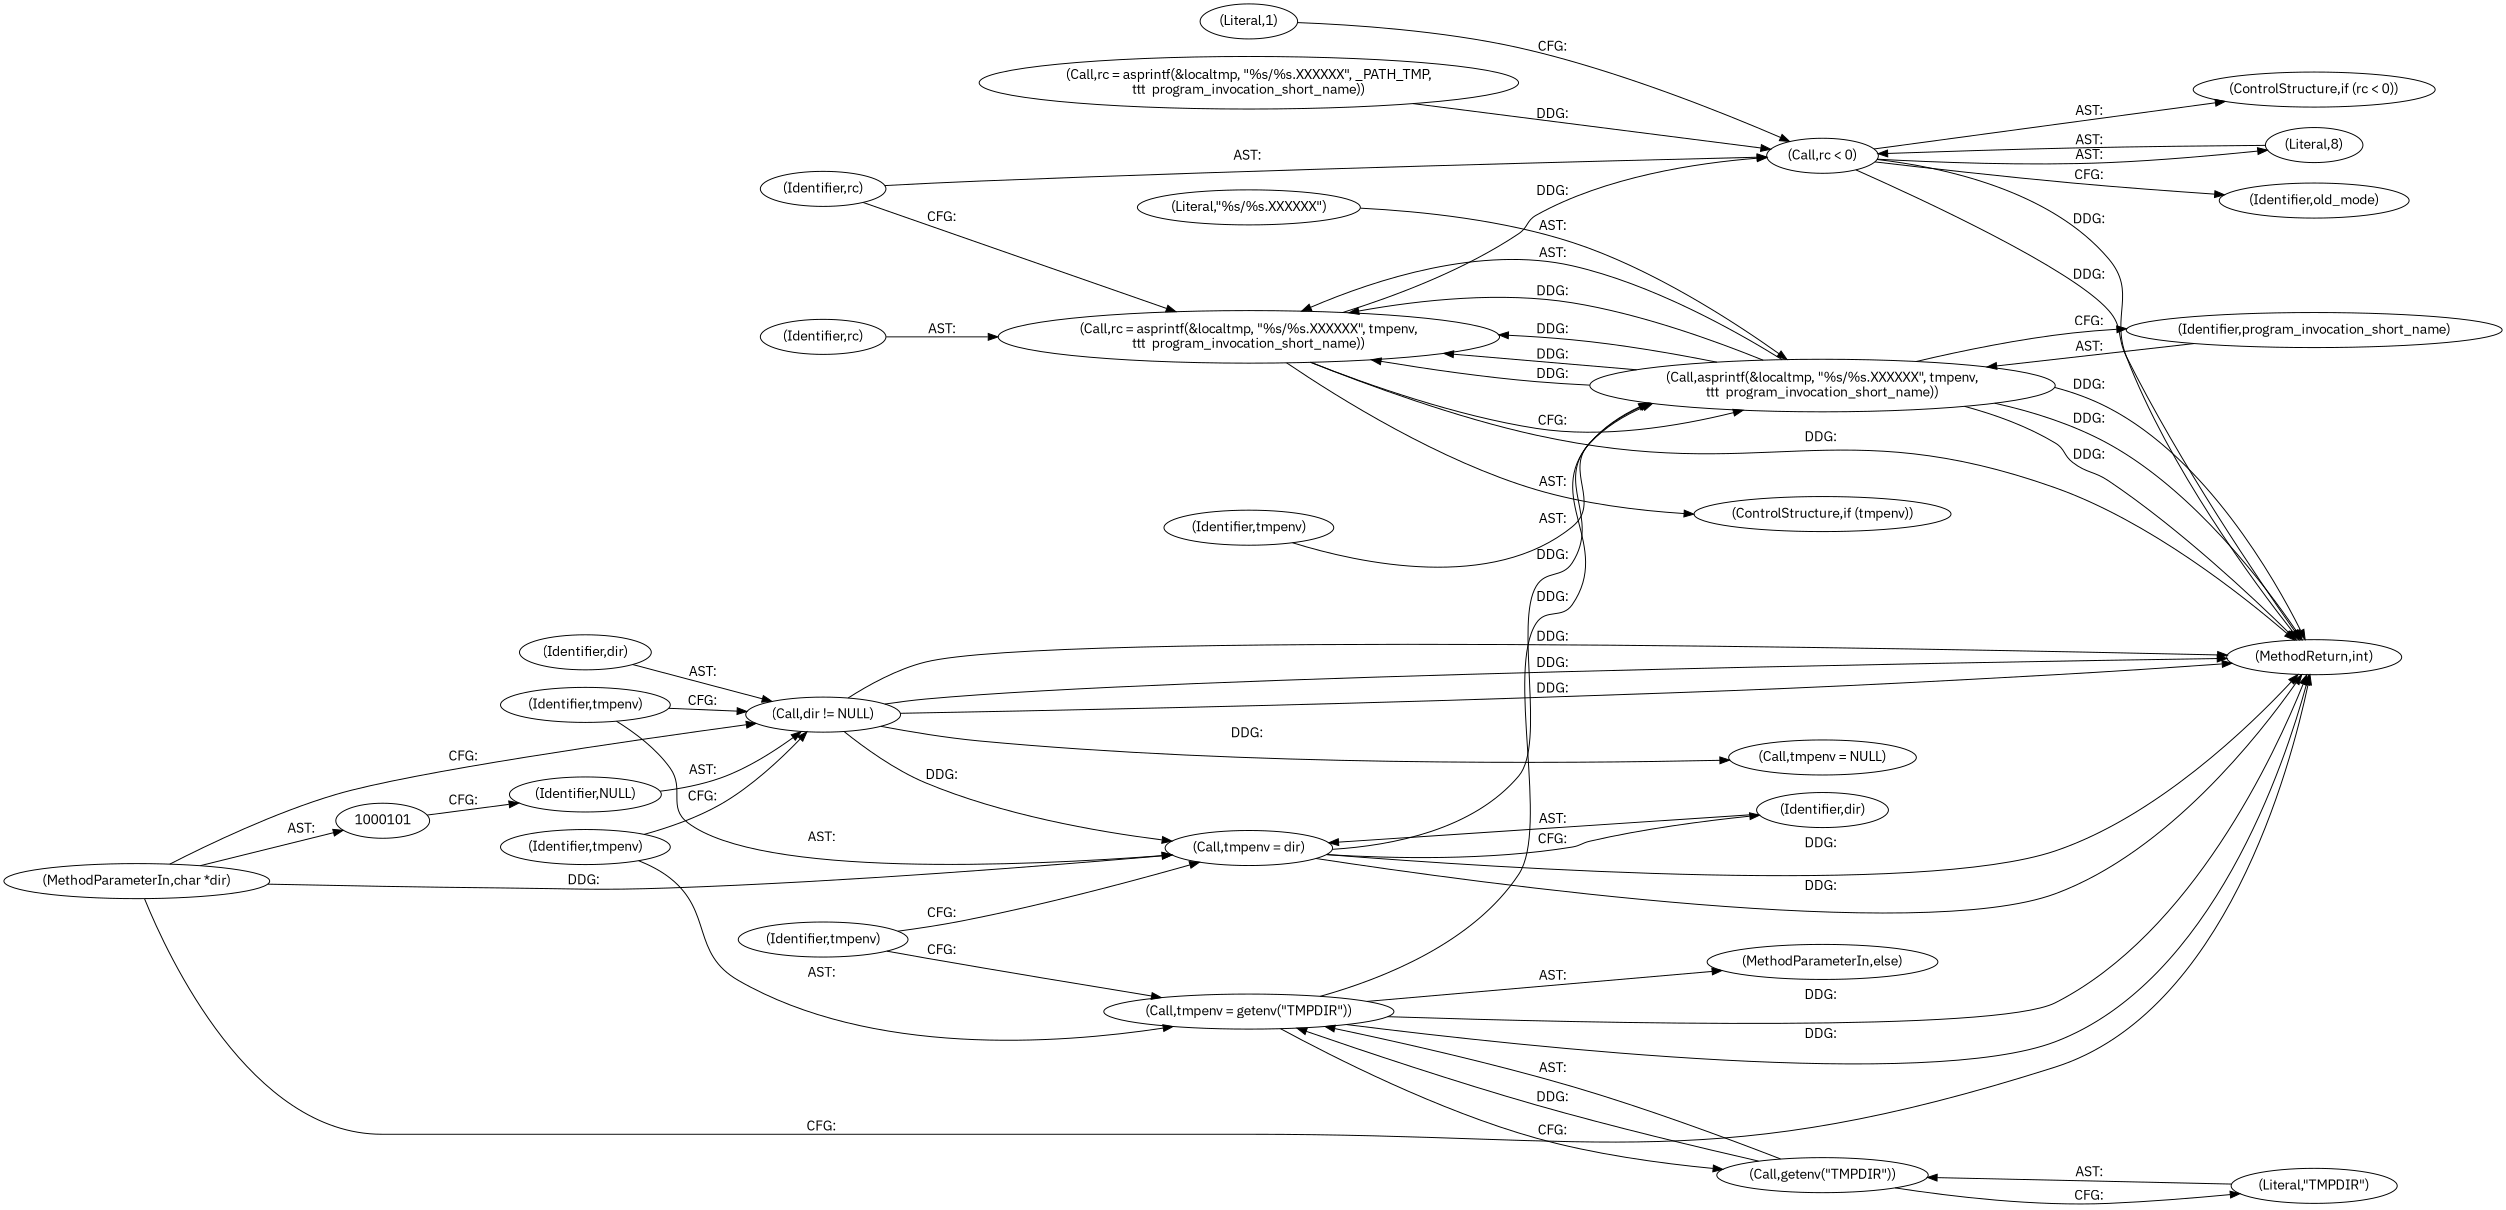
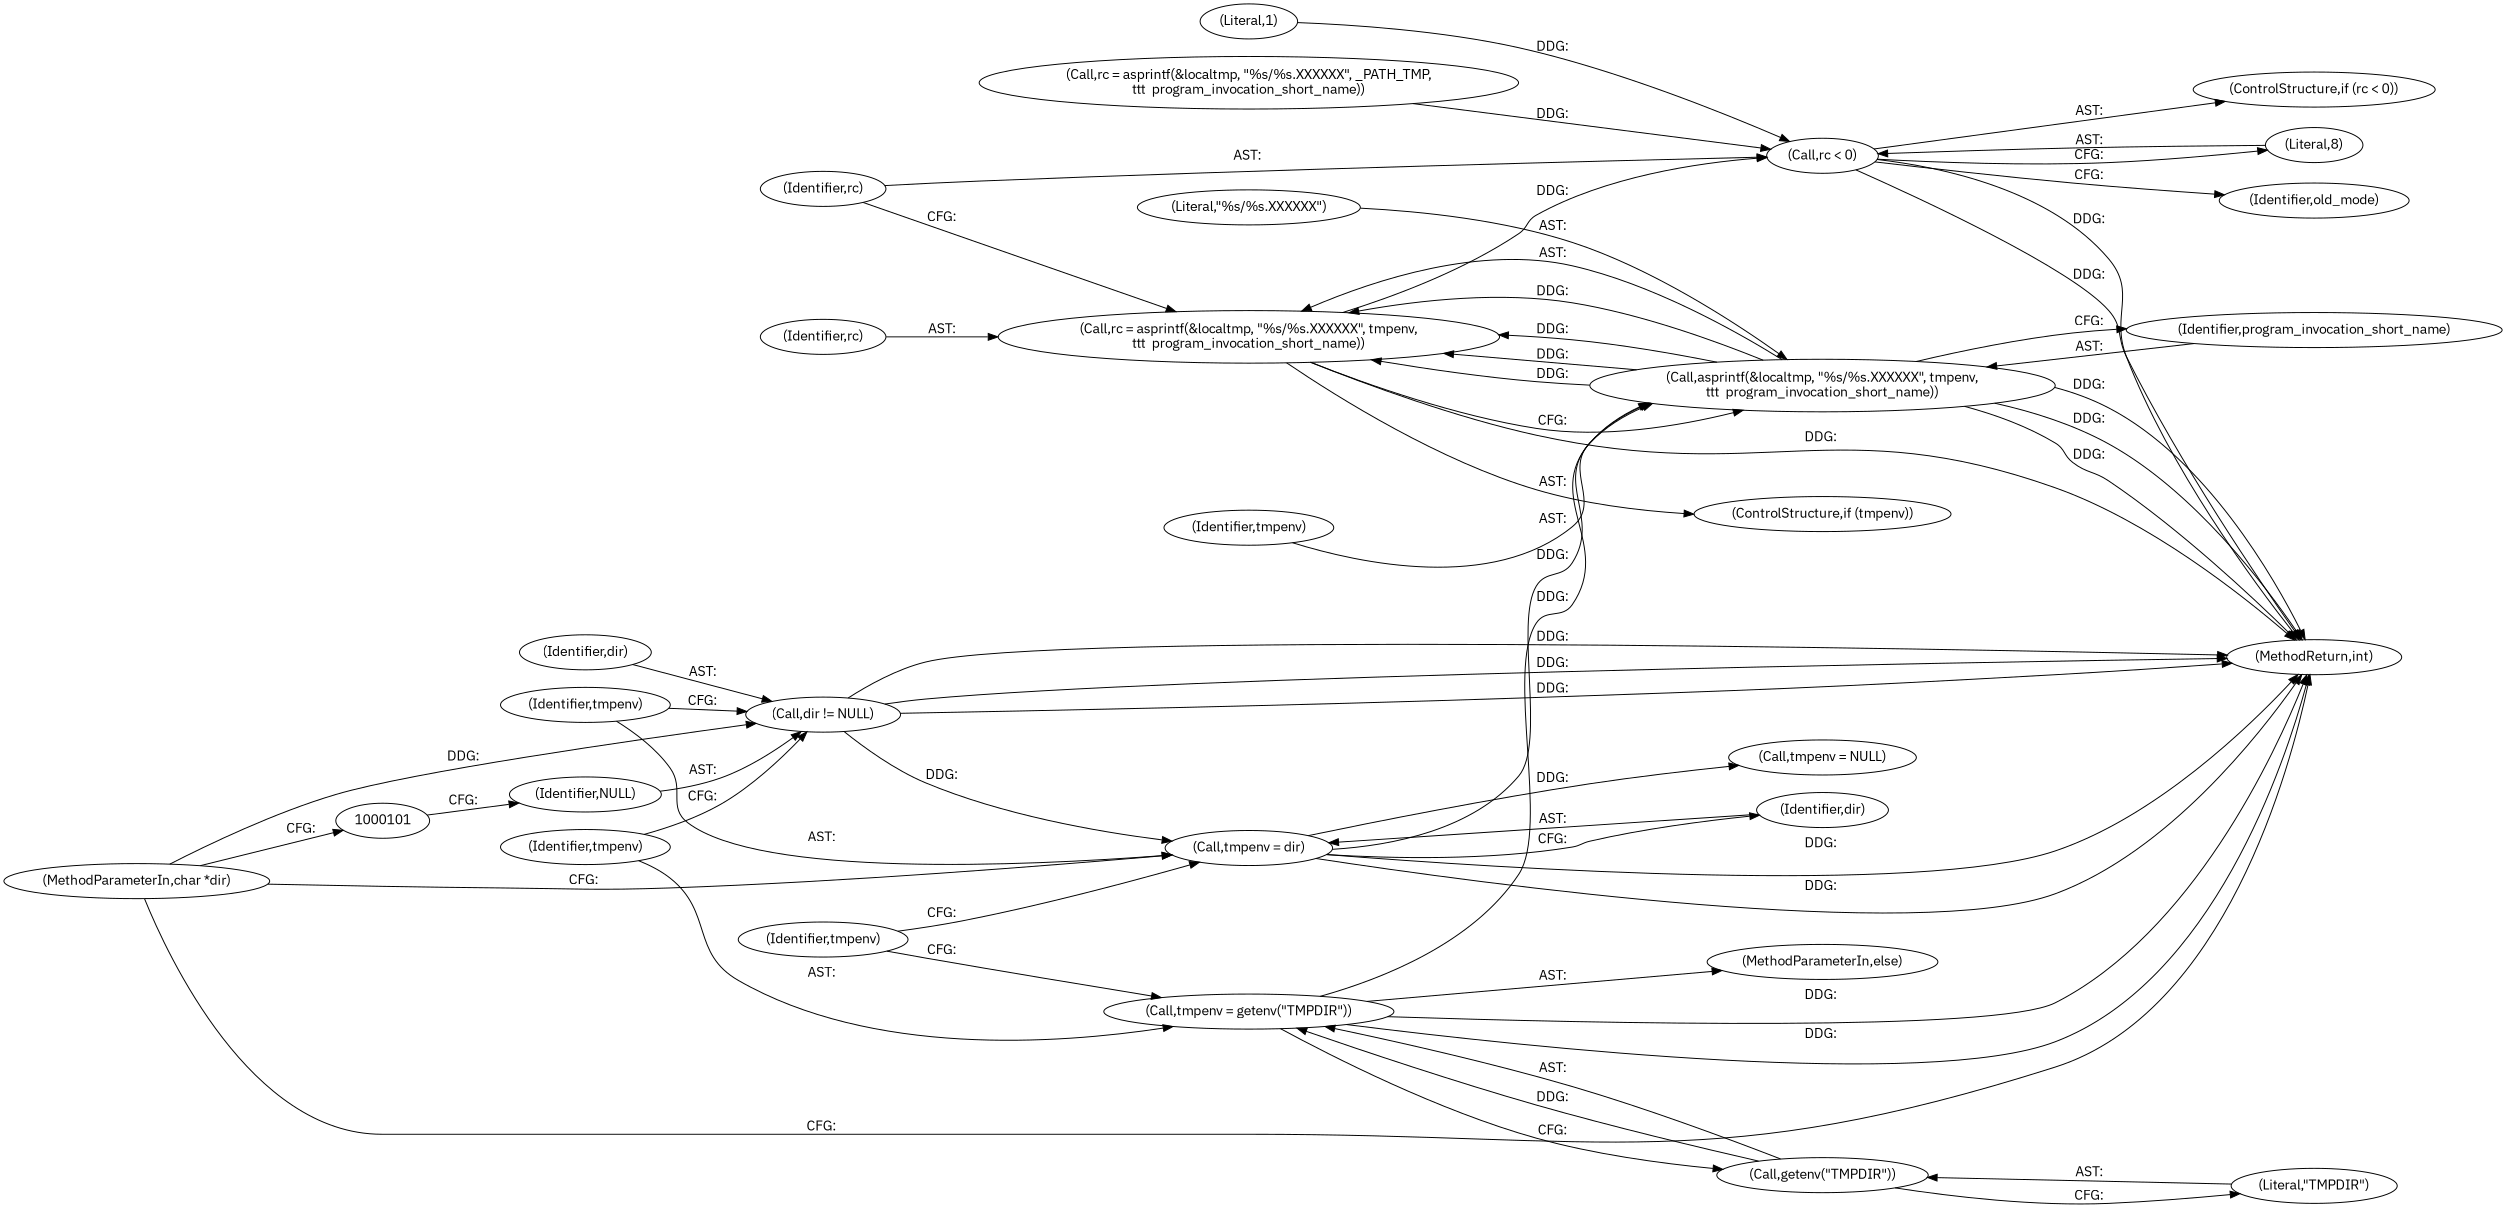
edge "(Literal,1)" -> "(Call,rc < 0)": label "CFG: " -> "DDG: "
edge "(Call,rc < 0)" -> "(Literal,8)": label "AST: " -> "CFG: "
edge "(MethodParameterIn,char *dir)" -> "(Call,dir != NULL)": label "CFG: " -> "DDG: "
edge "(Call,dir != NULL)" -> "(Call,tmpenv = NULL)": now "(Call,tmpenv = dir)" -> "(Call,tmpenv = NULL)"
edge "(MethodParameterIn,char *dir)" -> "1000101": label "AST: " -> "CFG: "
edge "(MethodParameterIn,char *dir)" -> "(Call,tmpenv = dir)": label "DDG: " -> "CFG: "
